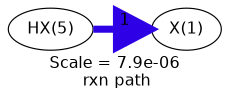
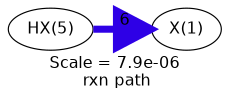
edge "HX(5)" -> "X(1)": label " 1" -> " 6"
